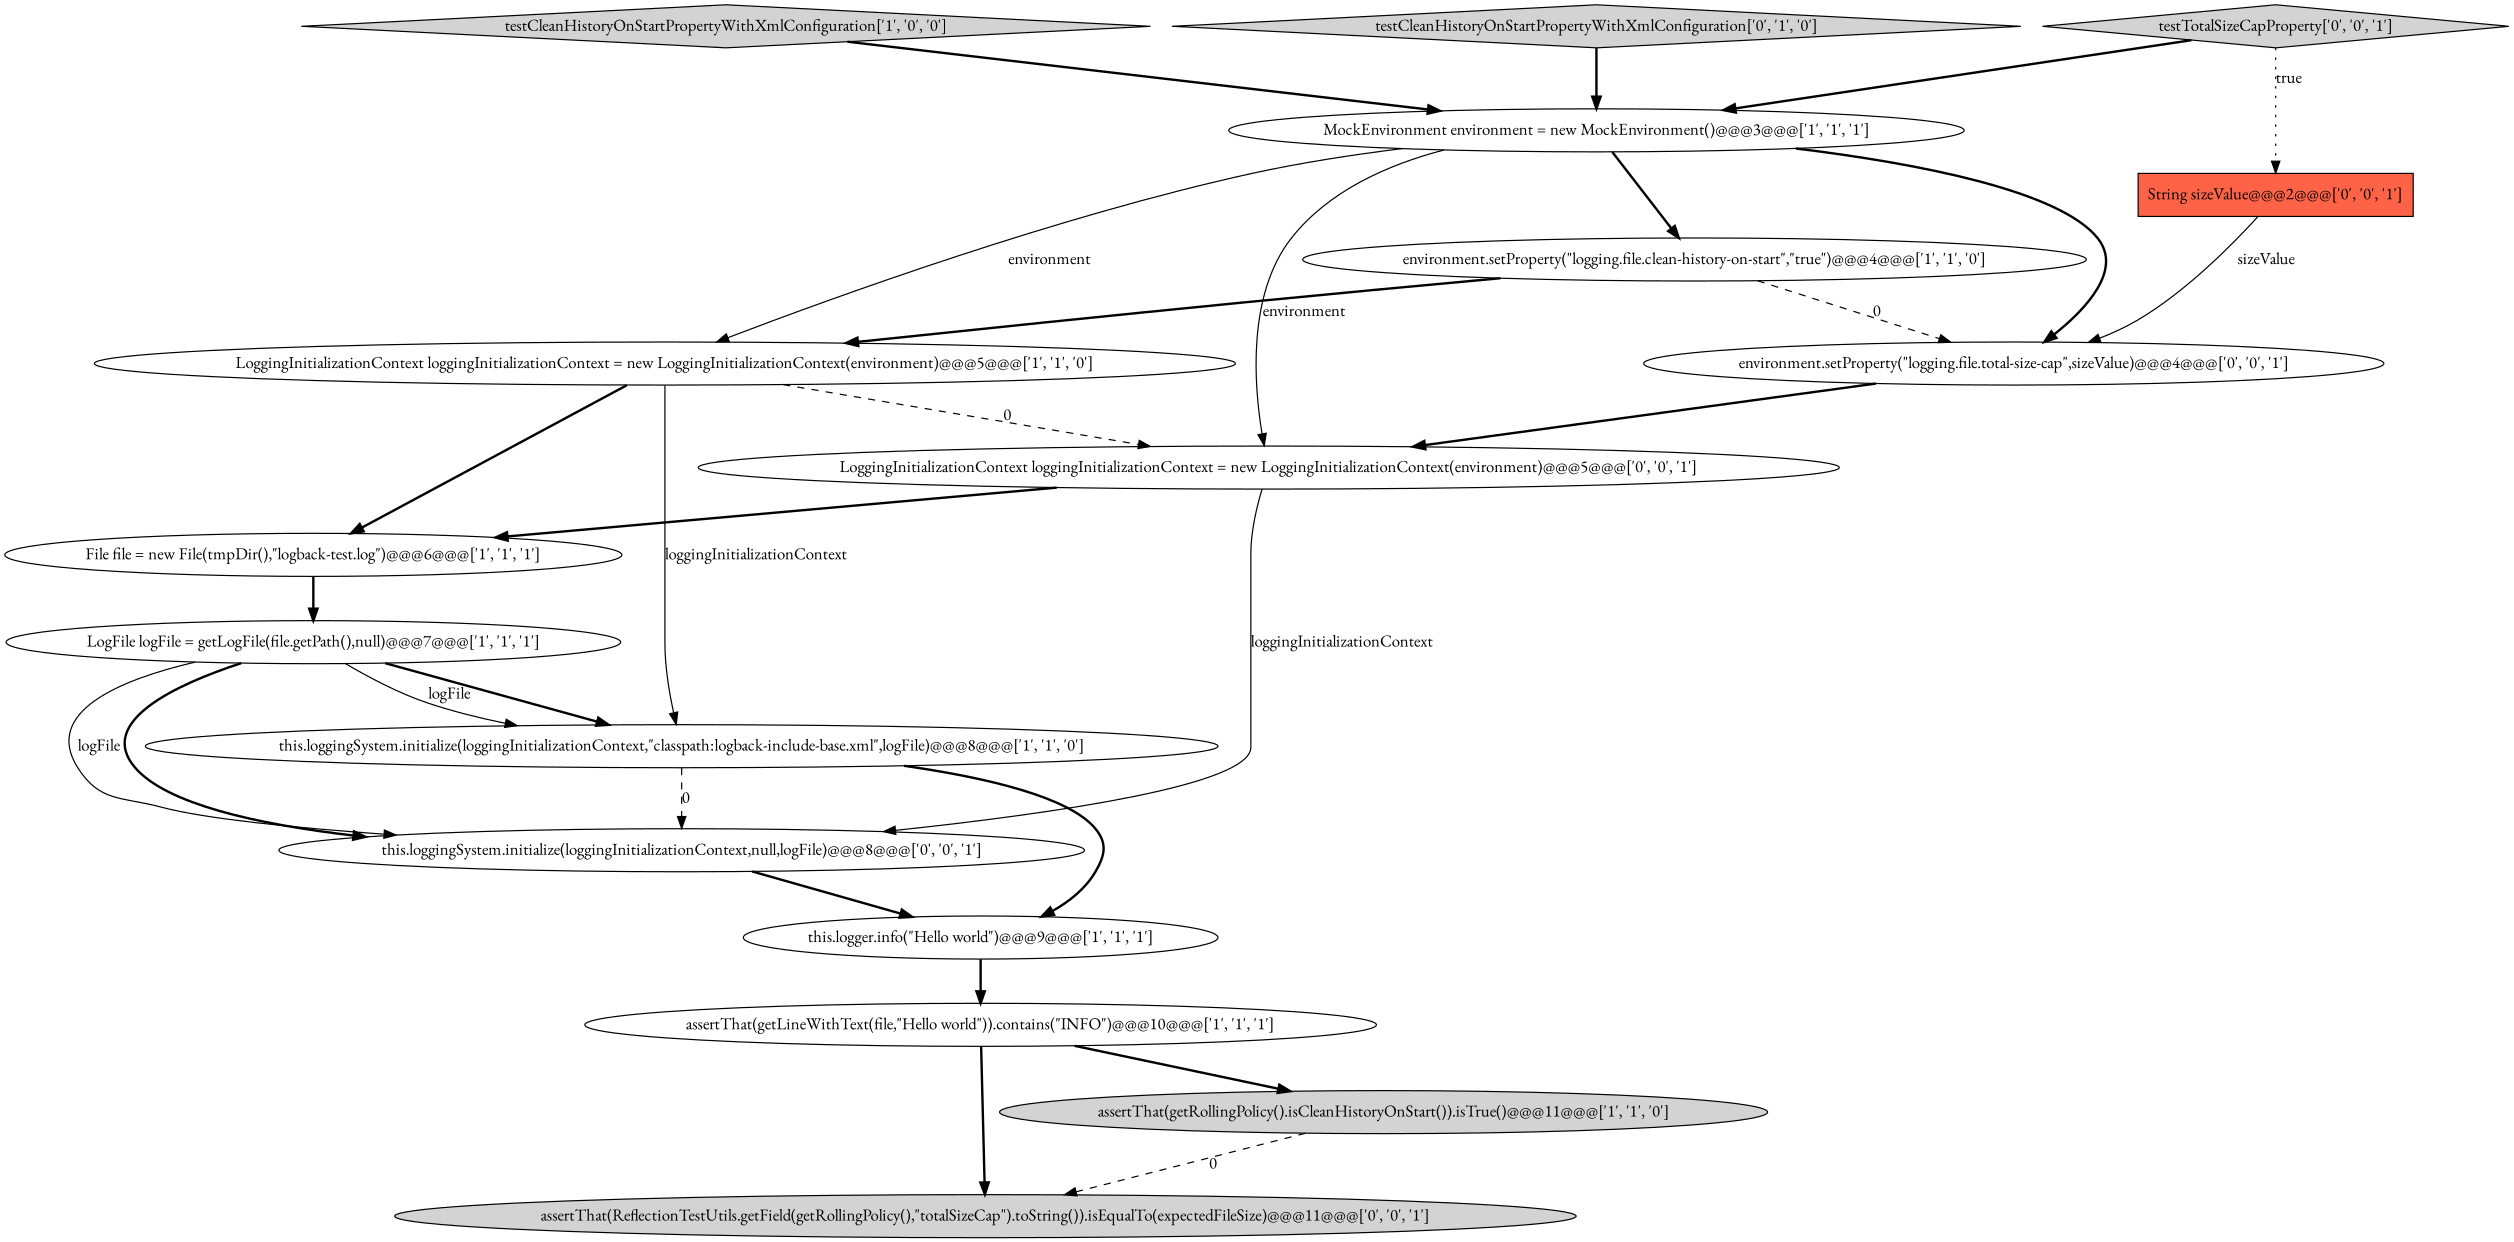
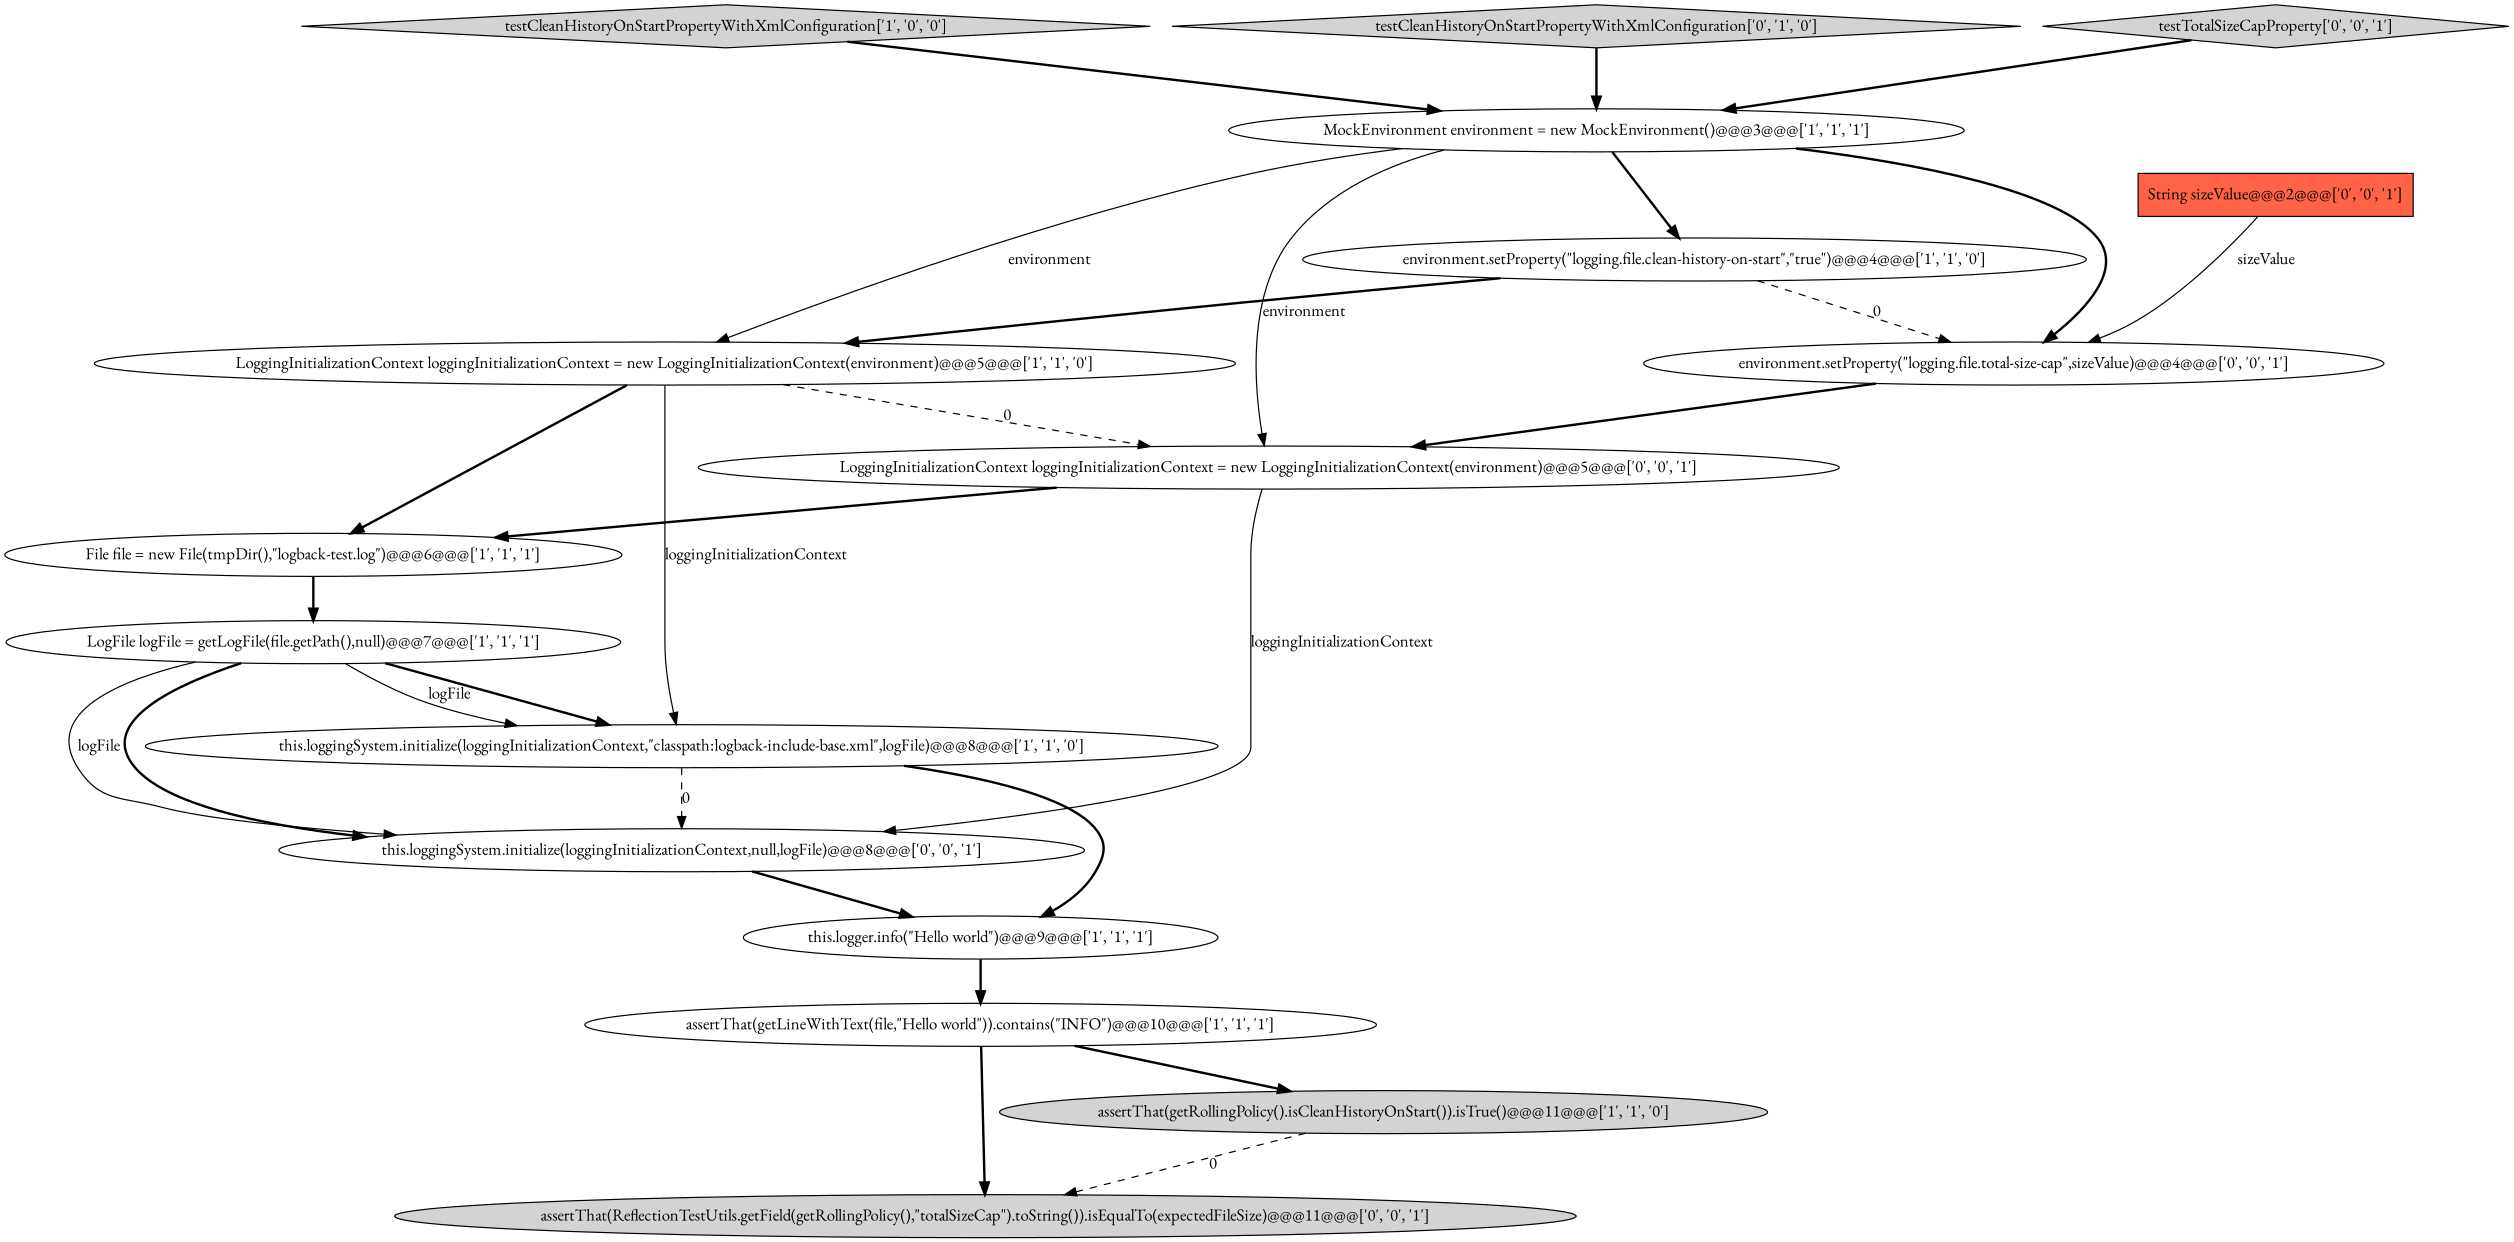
edge "testTotalSizeCapProperty['0', '0', '1']" -> "String sizeValue@@@2@@@['0', '0', '1']": removed, label "true"
